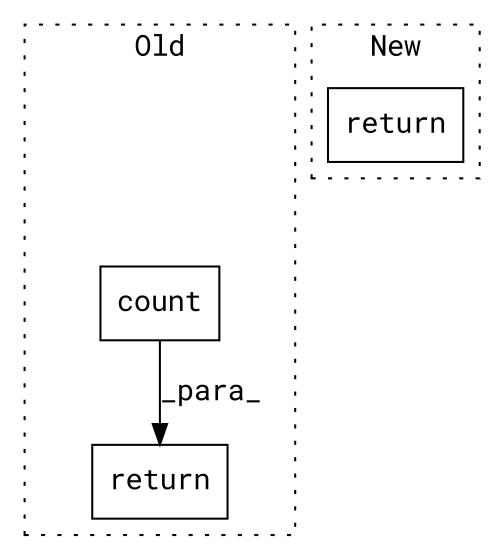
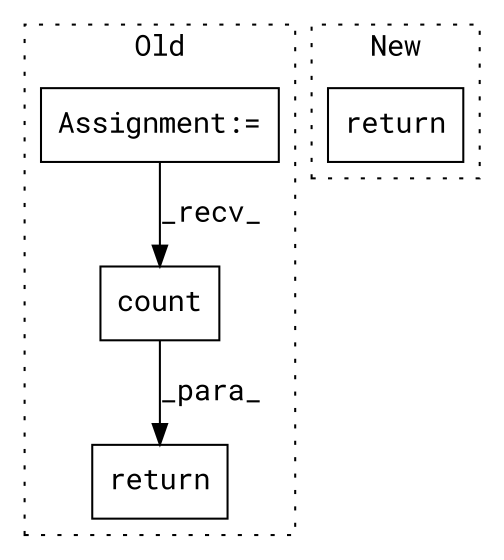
node "Assignment:=": added
